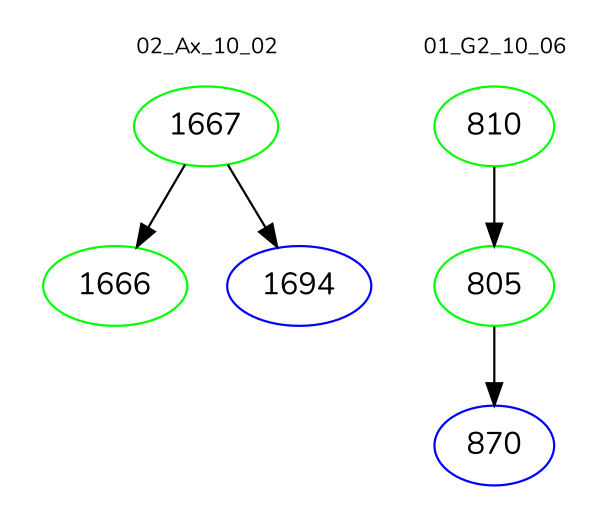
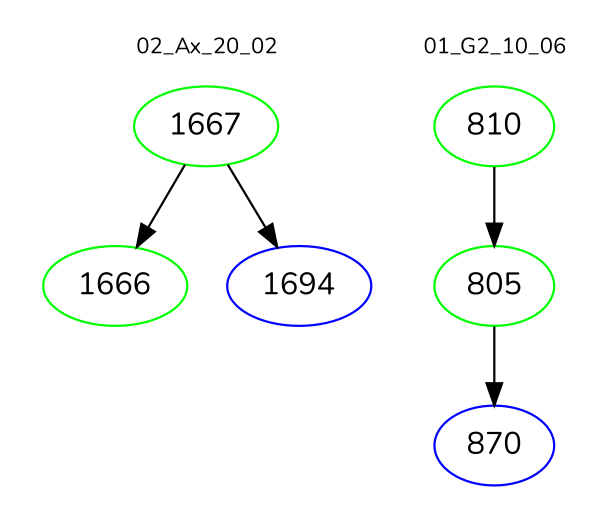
cluster "02_Ax_10_02": label "02_Ax_10_02" -> "02_Ax_20_02"
